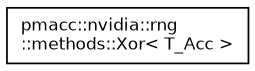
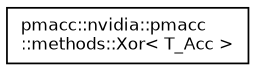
node "pmacc::nvidia::rng ::methods::Xor< T_Acc >": label "pmacc::nvidia::rng ::methods::Xor< T_Acc >" -> "pmacc::nvidia::pmacc ::methods::Xor< T_Acc >"
